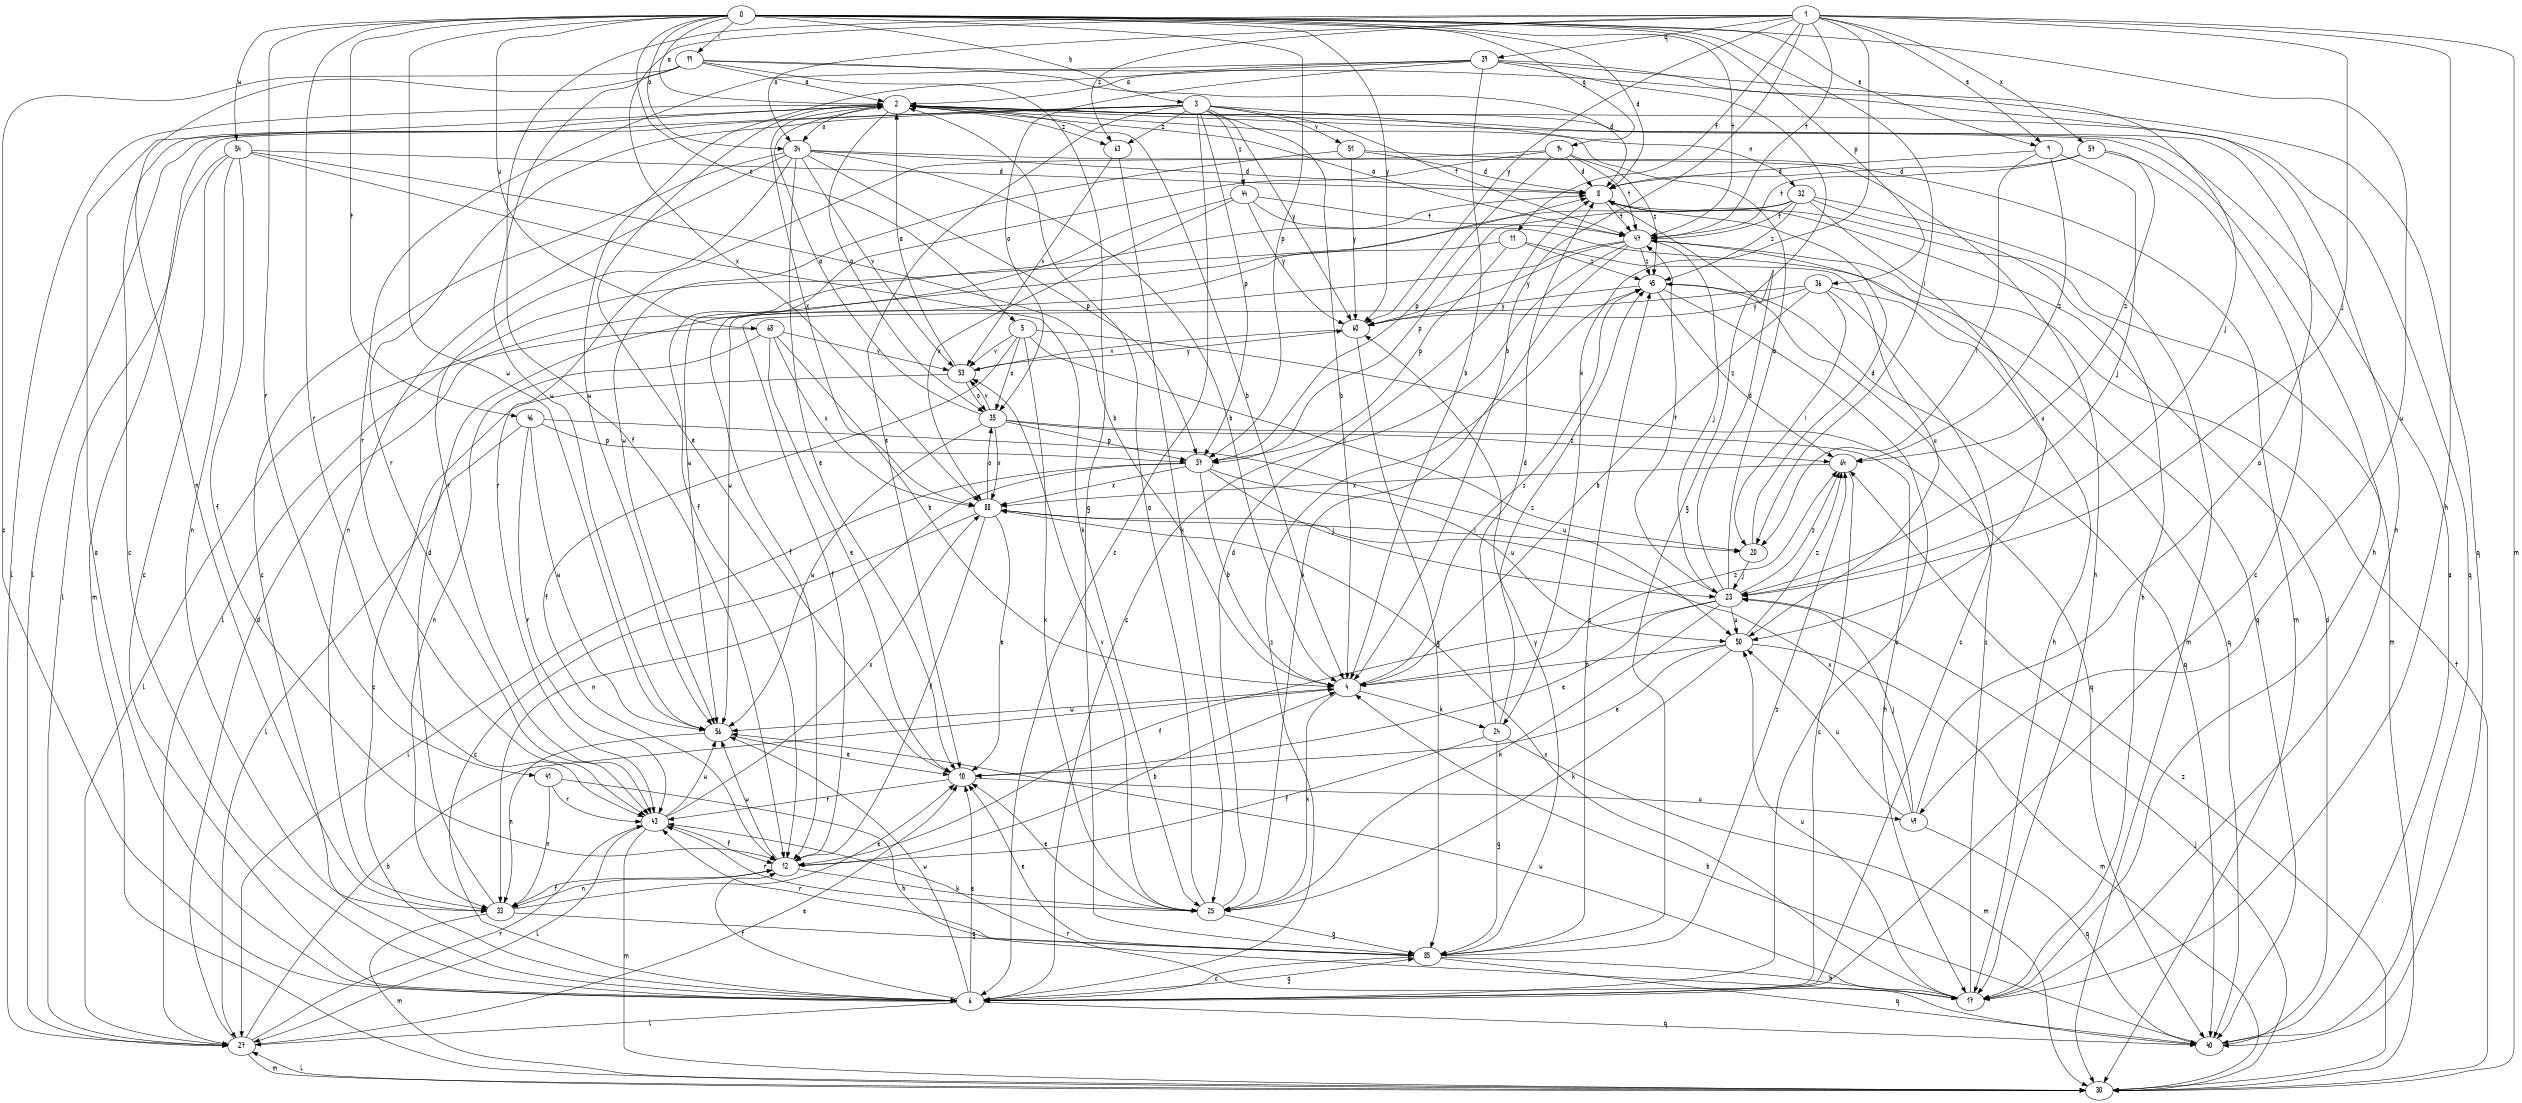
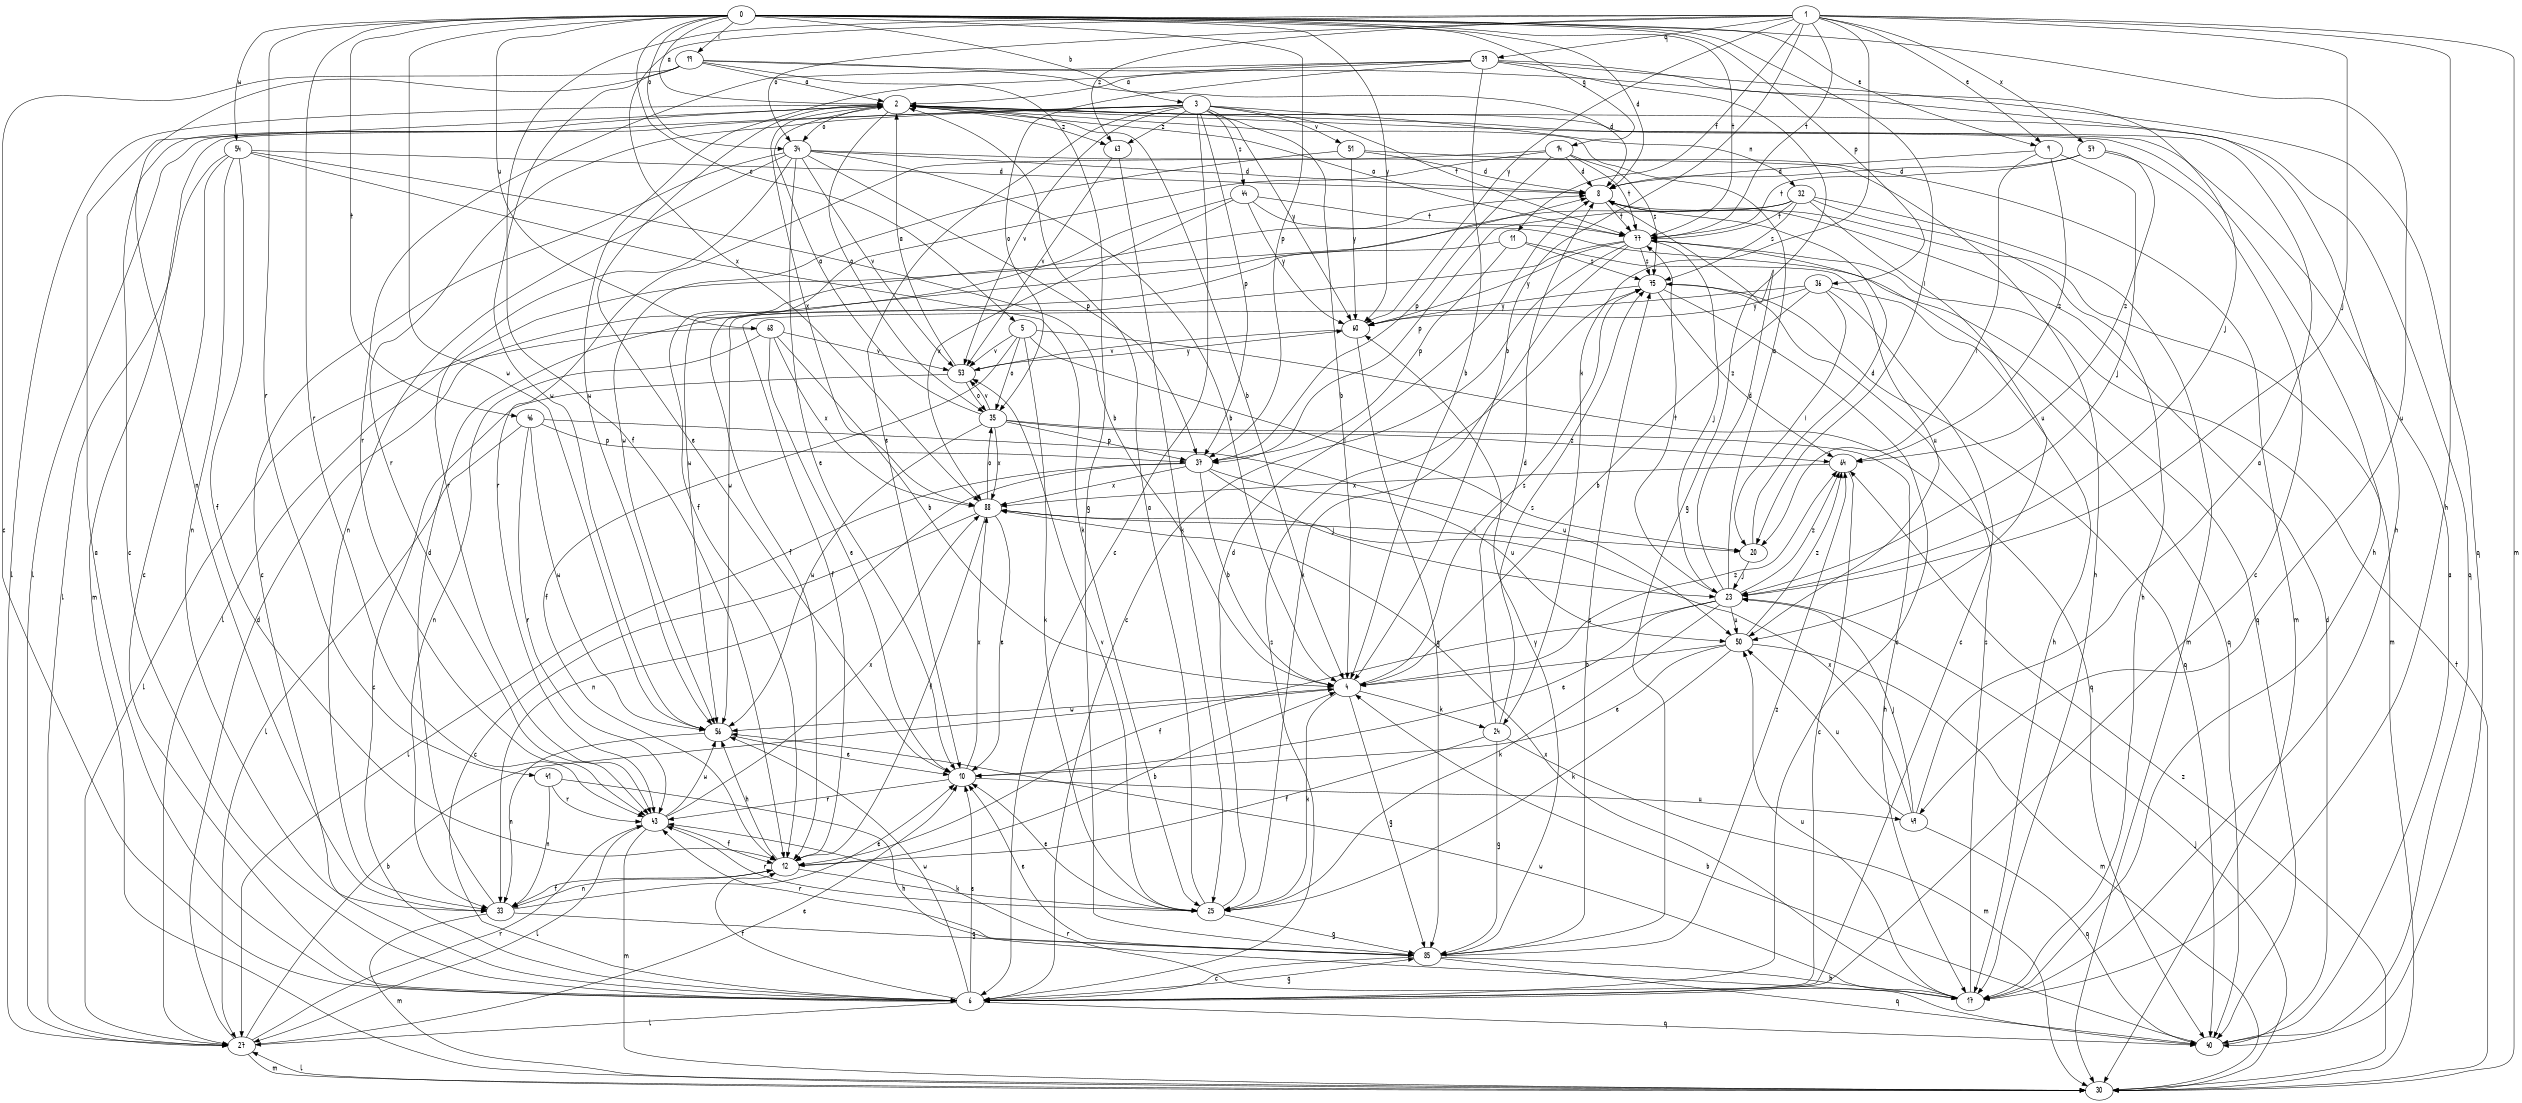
edge "3" -> "53": added, label "v"
node "47": label "47" -> "77"
node "45": label "45" -> "75"
edge "10" -> "88": added, label "x"
edge "12" -> "56": label "w" -> "h"
edge "4" -> "85": added, label "g"
